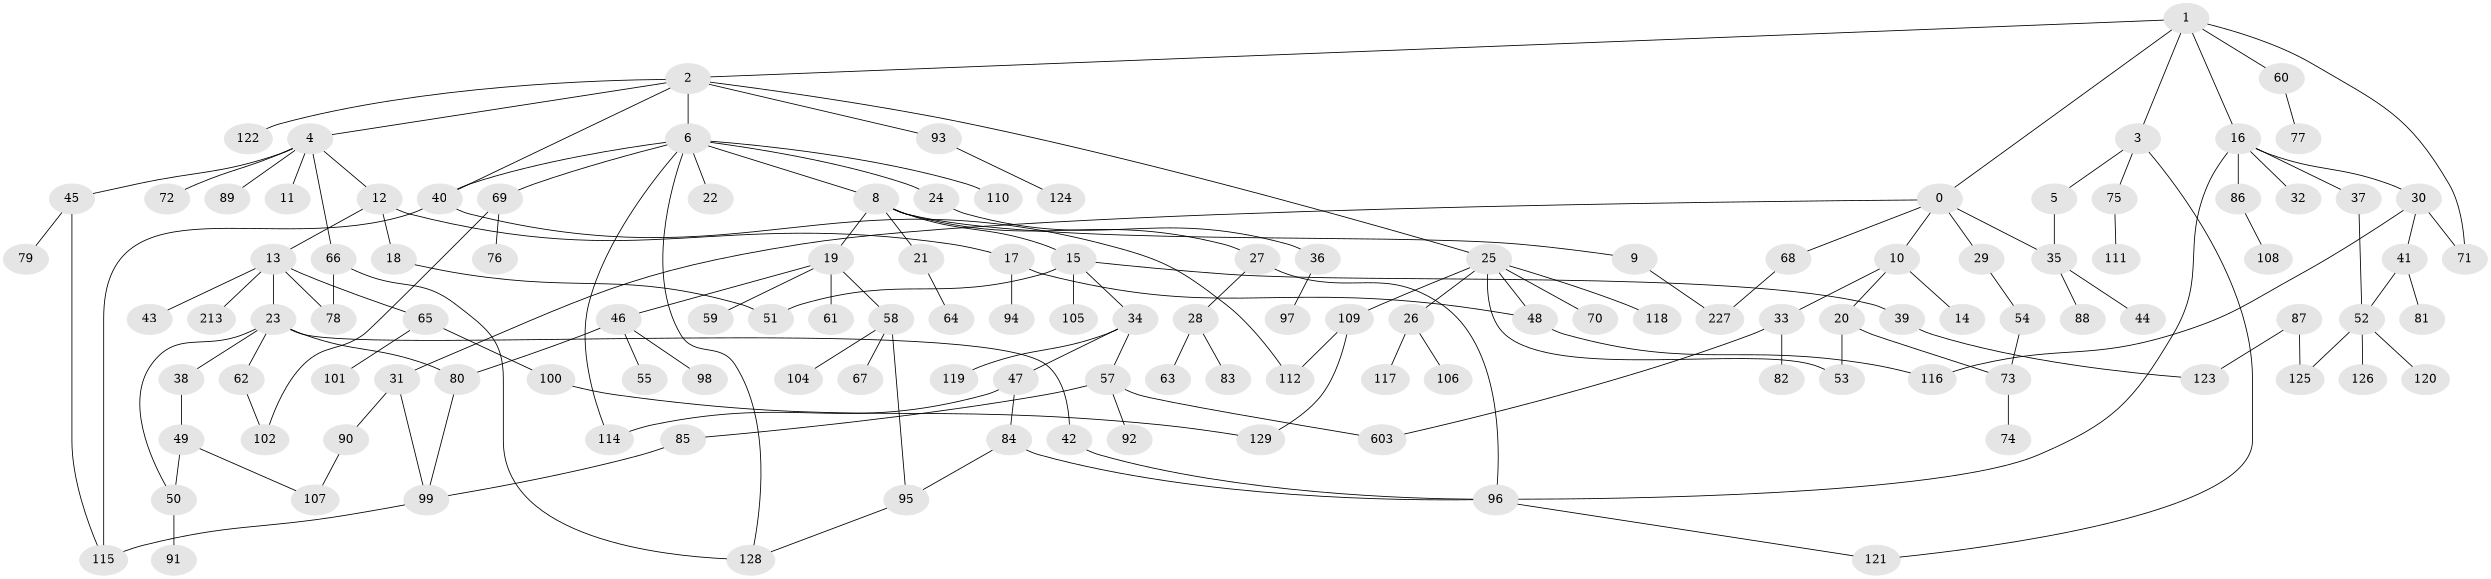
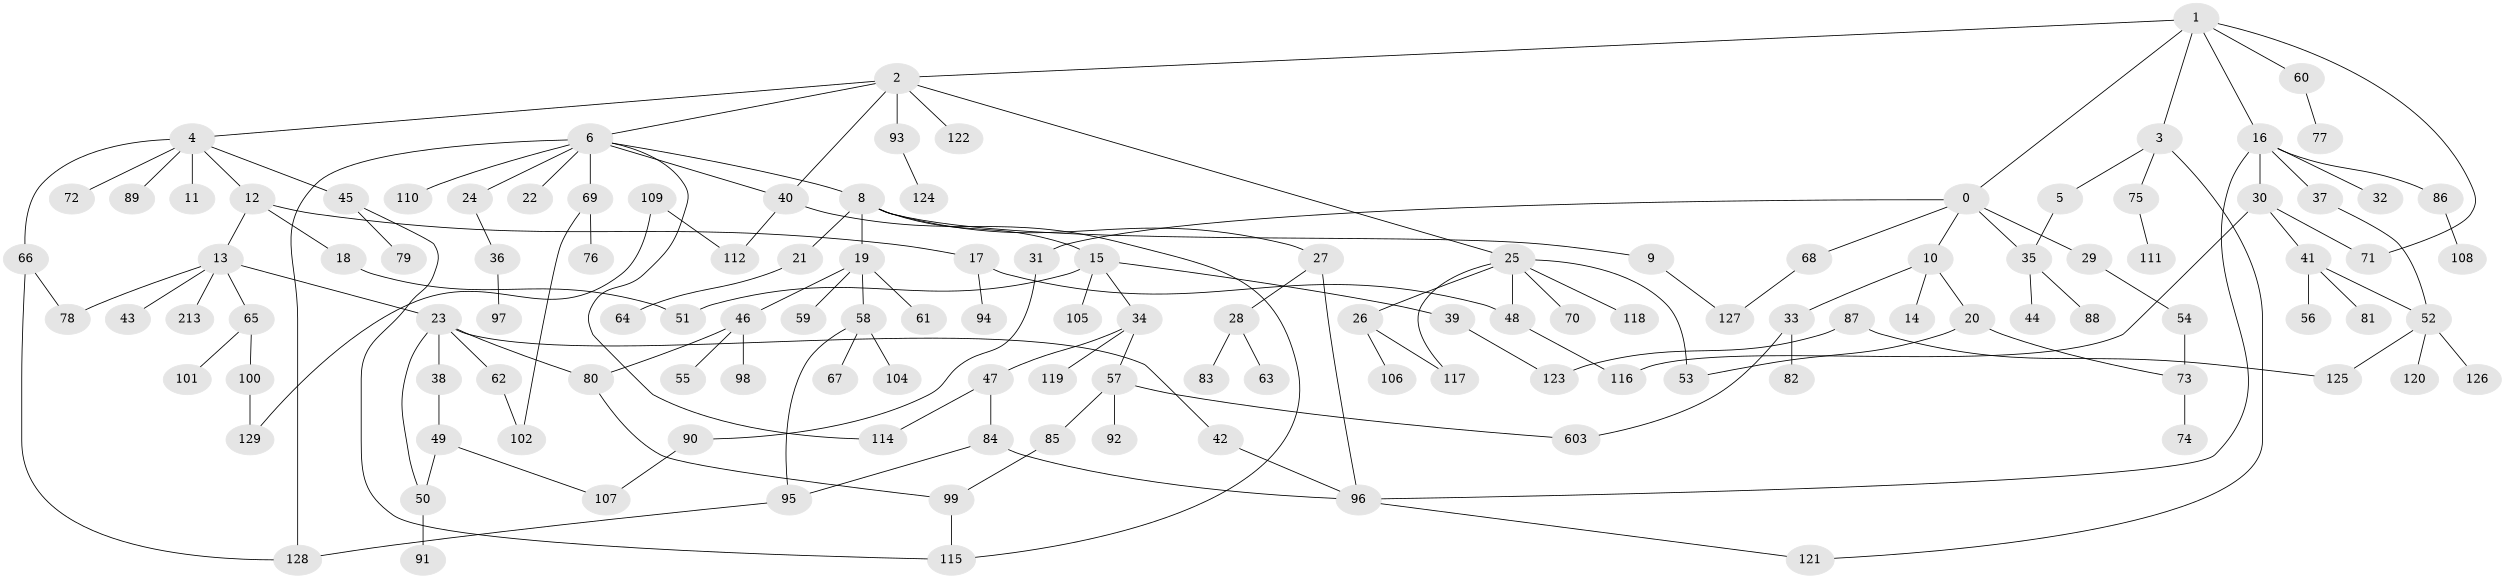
edge "25" -- "109": now "25" -- "117"
node "227": label "227" -> "127"
node "56": added
edge "31" -- "99": removed
